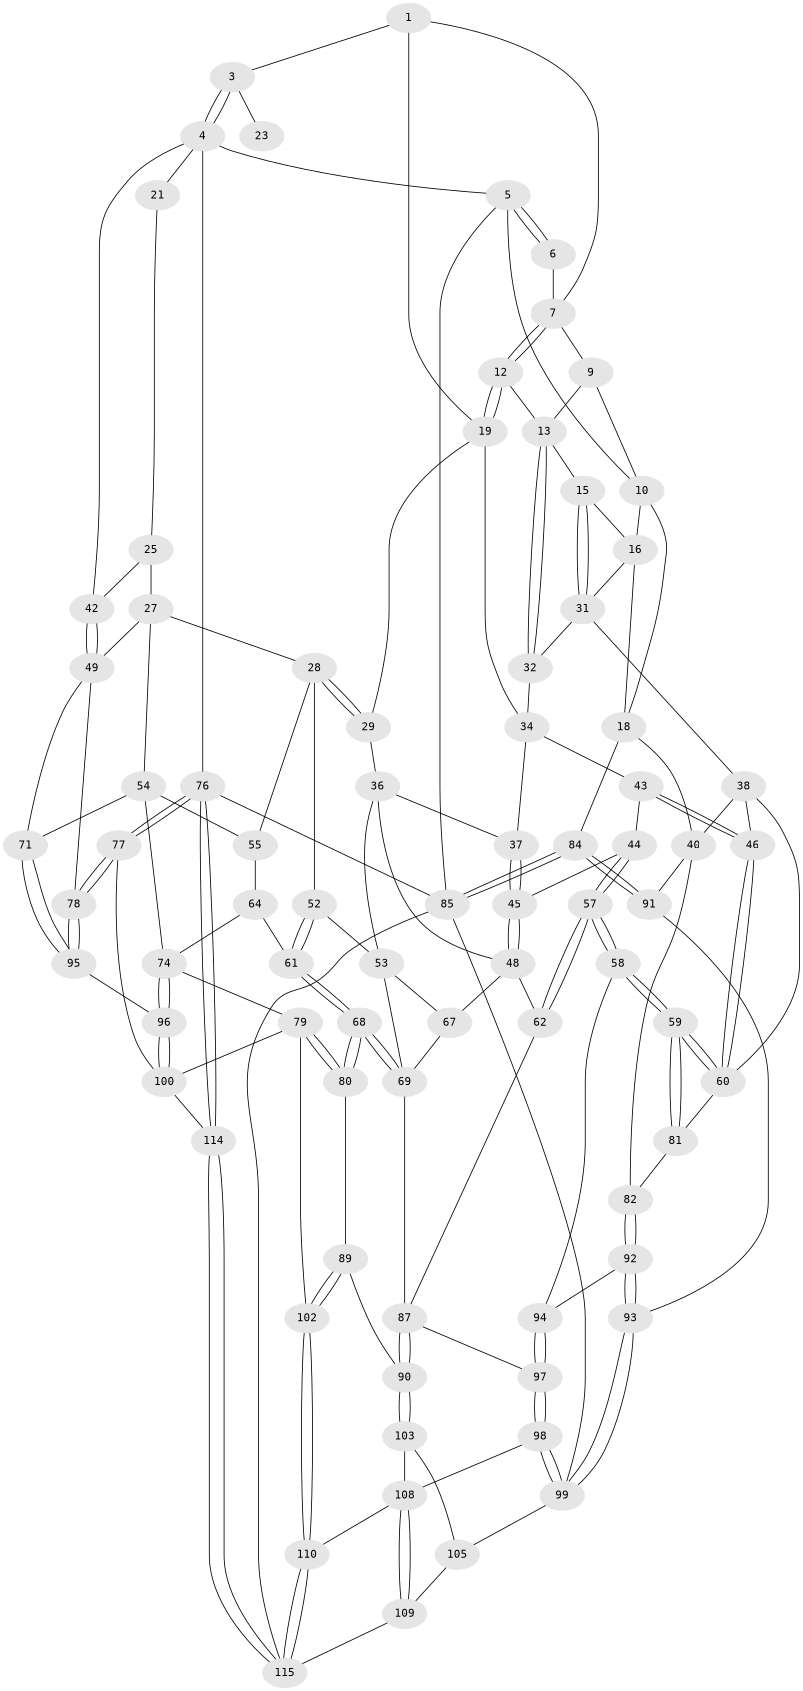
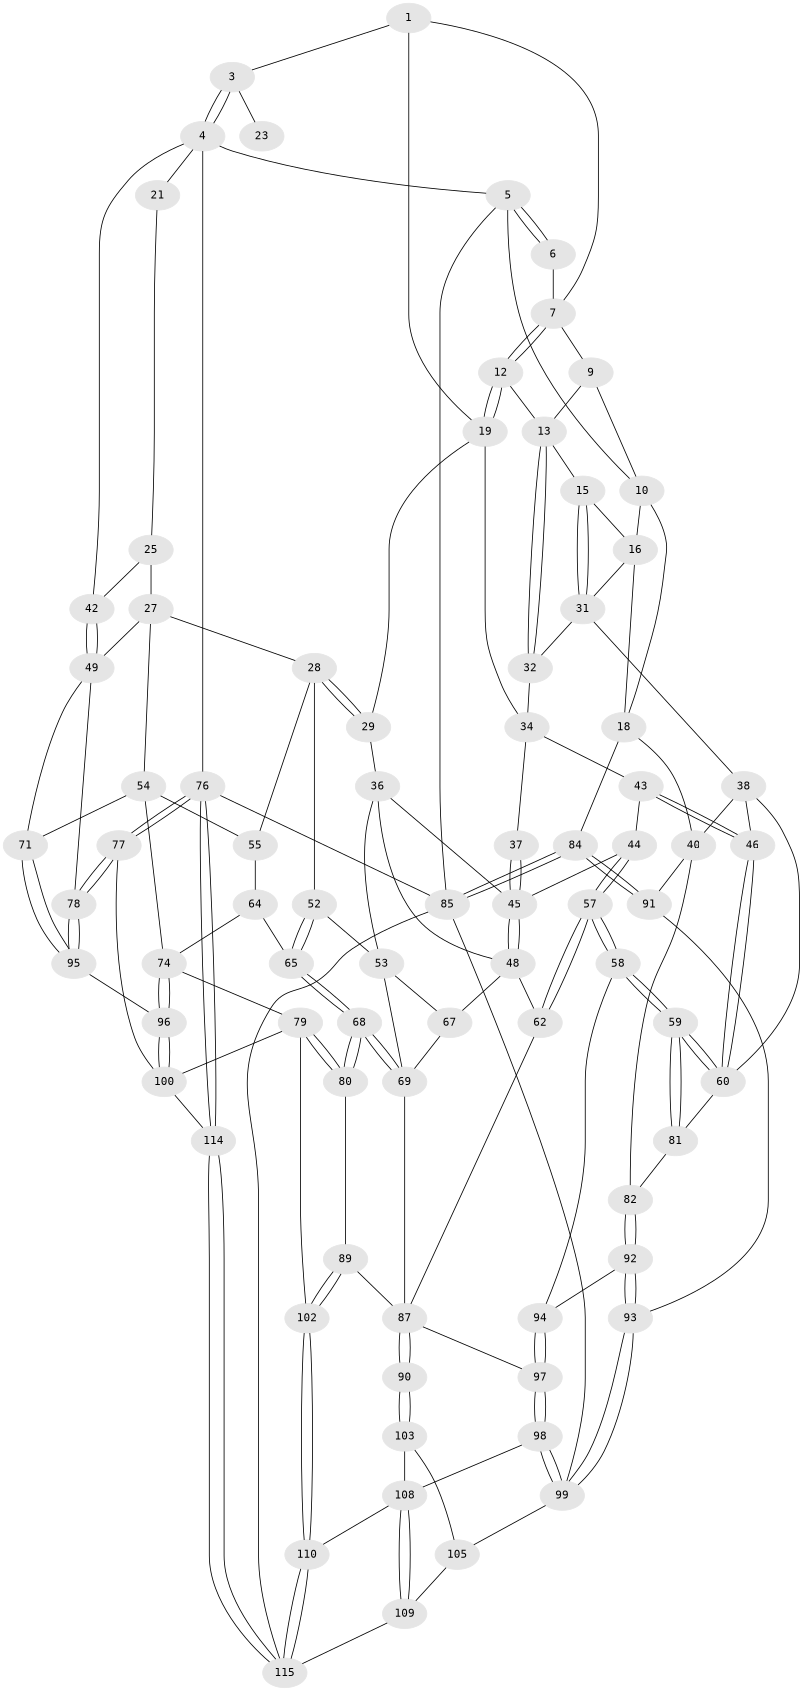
edge "36" -- "37": now "36" -- "45"
node "61": label "61" -> "65"
edge "89" -- "90": now "89" -- "87"
